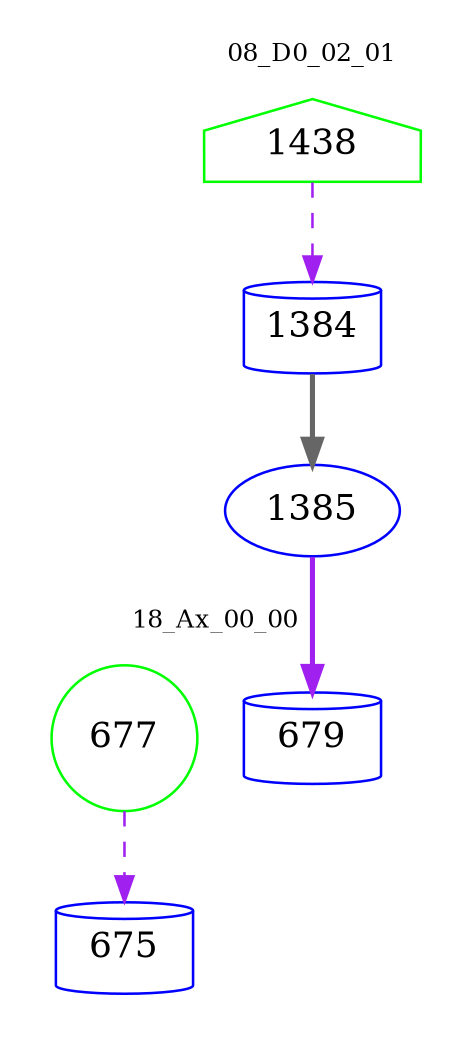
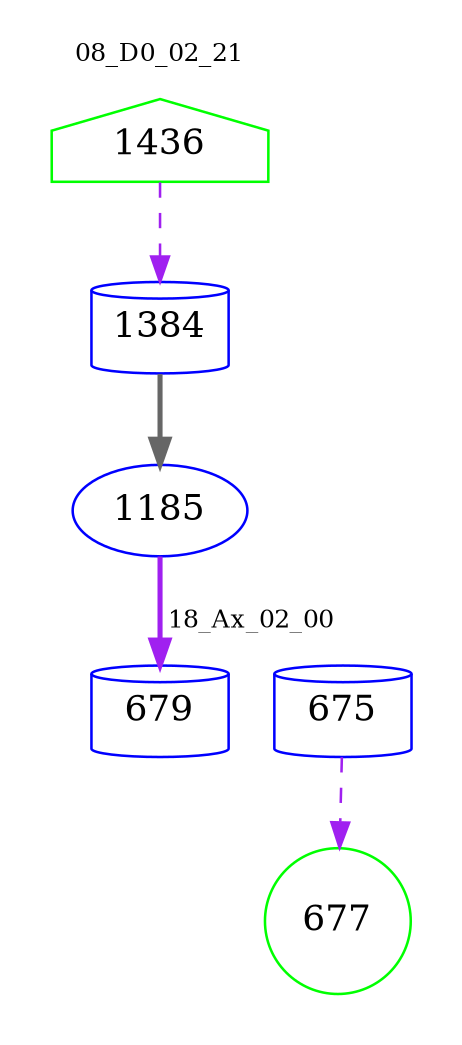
cluster "08_D0_02_01": label "08_D0_02_01" -> "08_D0_02_21"
node "1438": label "1438" -> "1436"
node "1385": label "1385" -> "1185"
cluster "18_Ax_00_00": label "18_Ax_00_00" -> "18_Ax_02_00"
edge "677" -> "675": reversed
